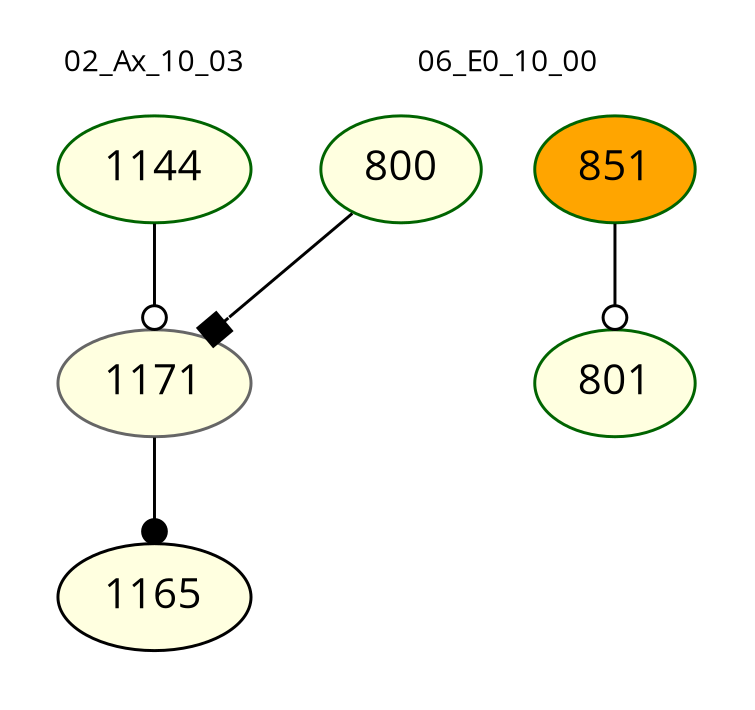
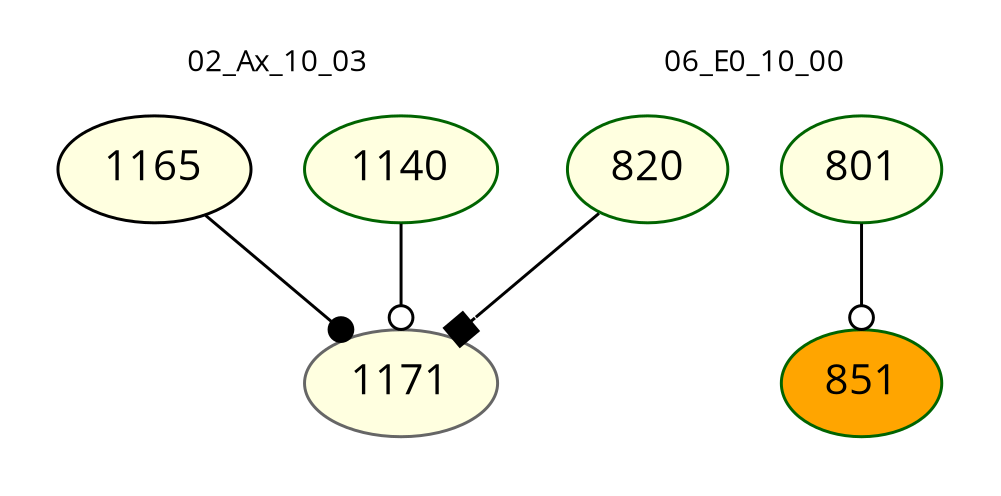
node "1144": label "1144" -> "1140"
node "800": label "800" -> "820"
edge "851" -> "801": reversed
edge "1171" -> "1165": reversed
